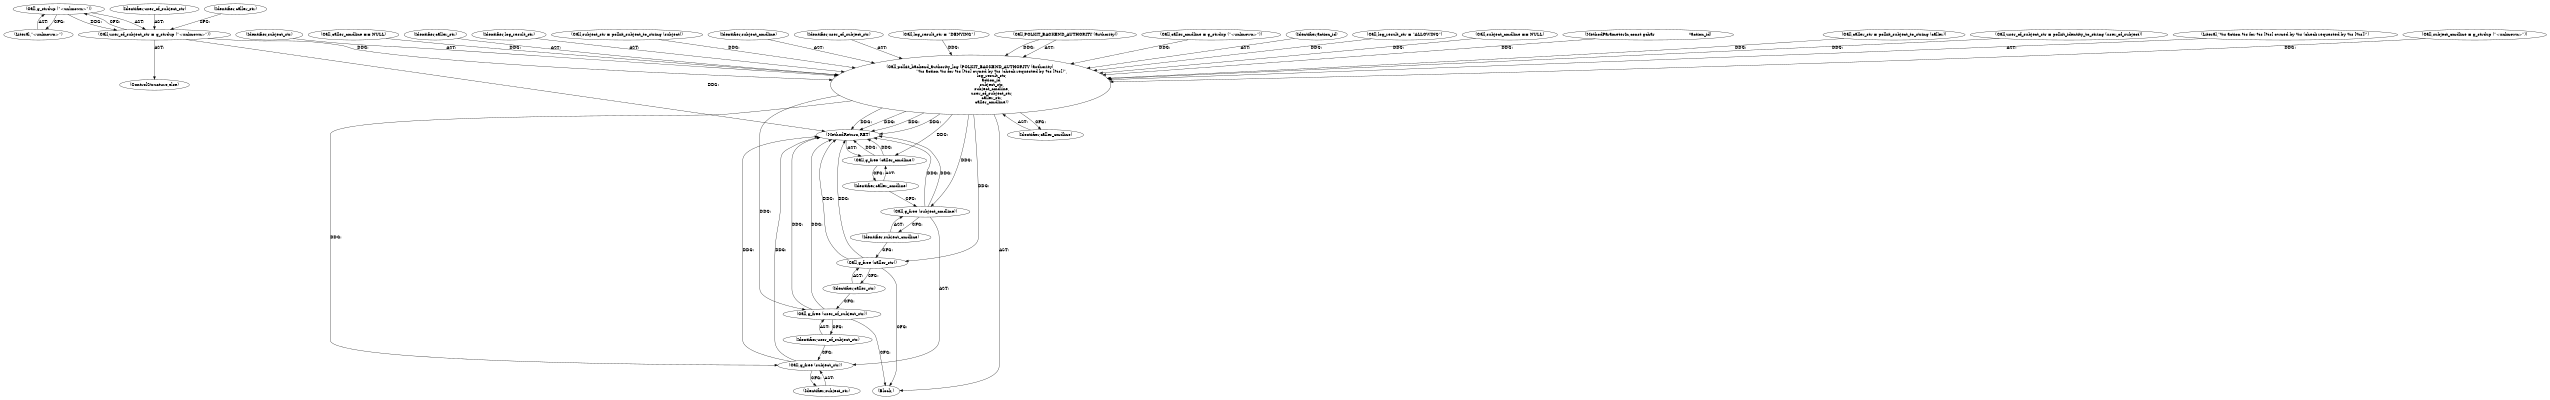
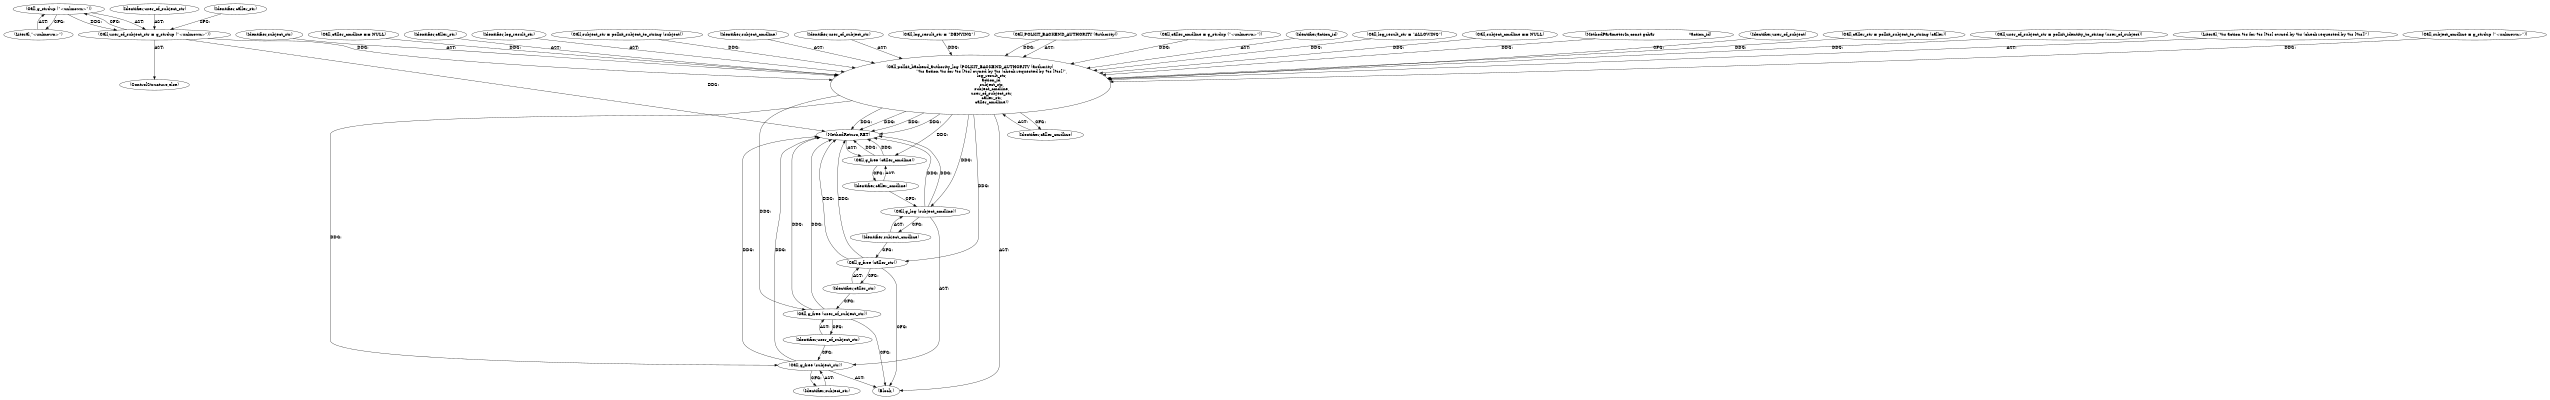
node "(Identifier,user_of_subject)": added
node "(Call,g_free (subject_cmdline))": label "(Call,g_free (subject_cmdline))" -> "(Call,g_log (subject_cmdline))"
edge "(Call,g_free (subject_str))" -> "(Block,)": added, label "AST:"
